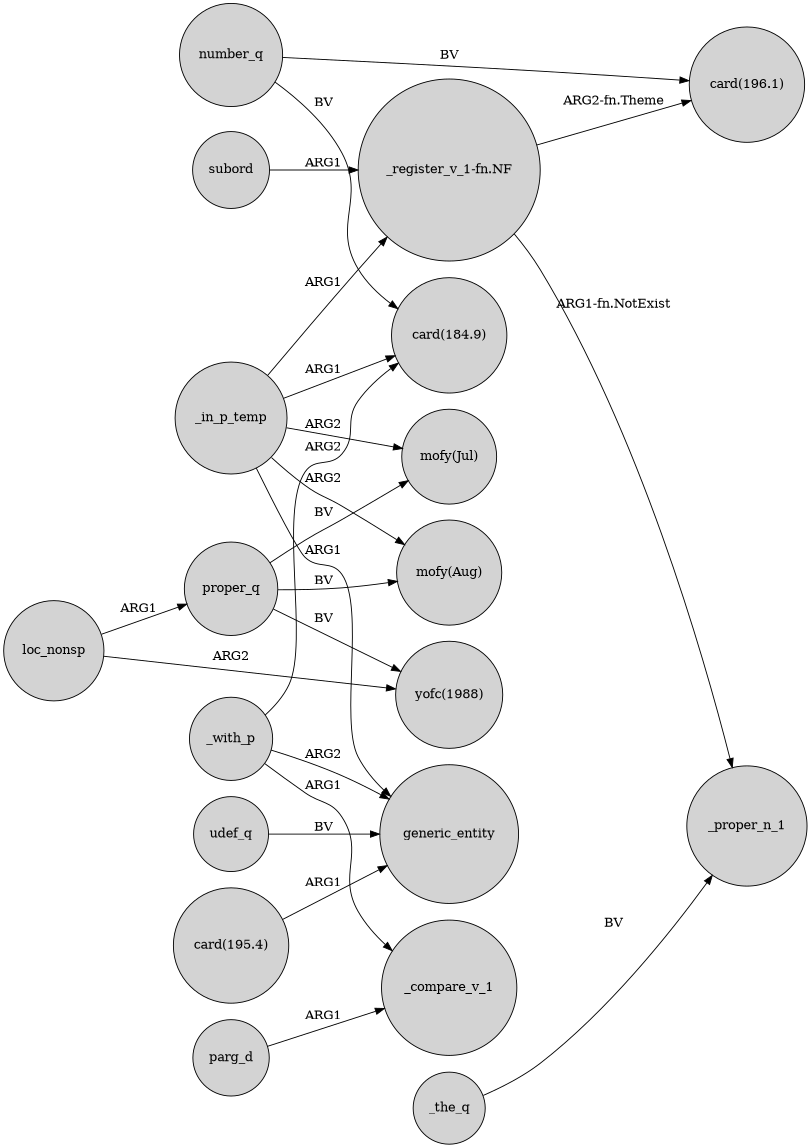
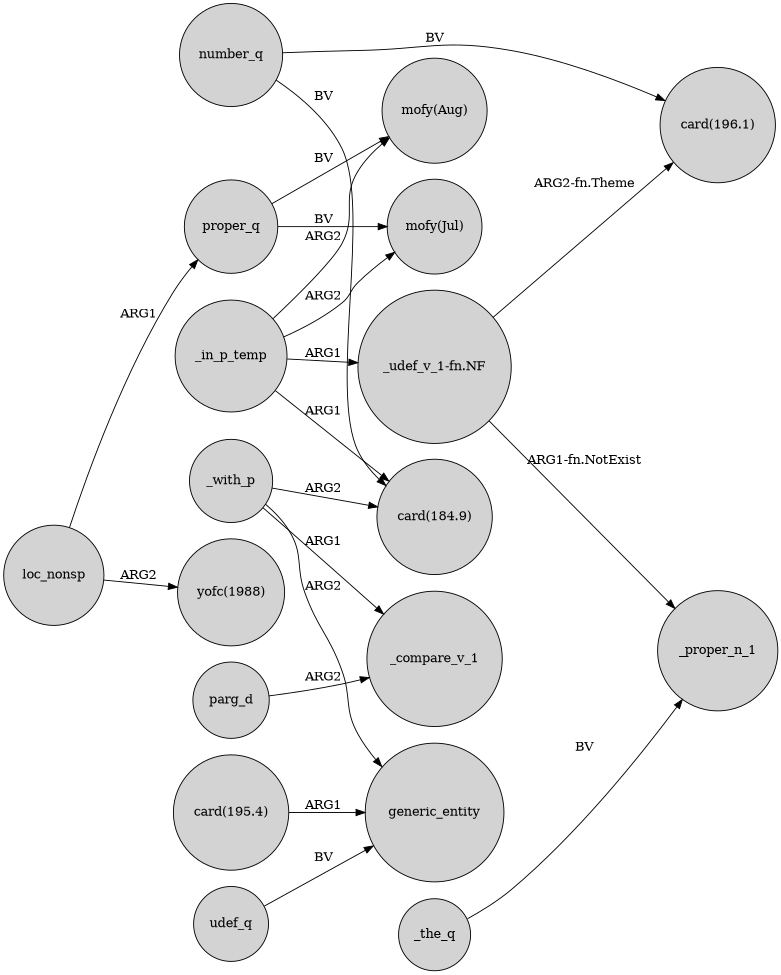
node "subord": removed
node "_register_v_1-fn.NF": label "_register_v_1-fn.NF" -> "_udef_v_1-fn.NF"
edge "_in_p_temp" -> "generic_entity": removed, label "ARG1"
edge "proper_q" -> "yofc(1988)": removed, label "BV"
edge "parg_d" -> "_compare_v_1": label "ARG1" -> "ARG2"
